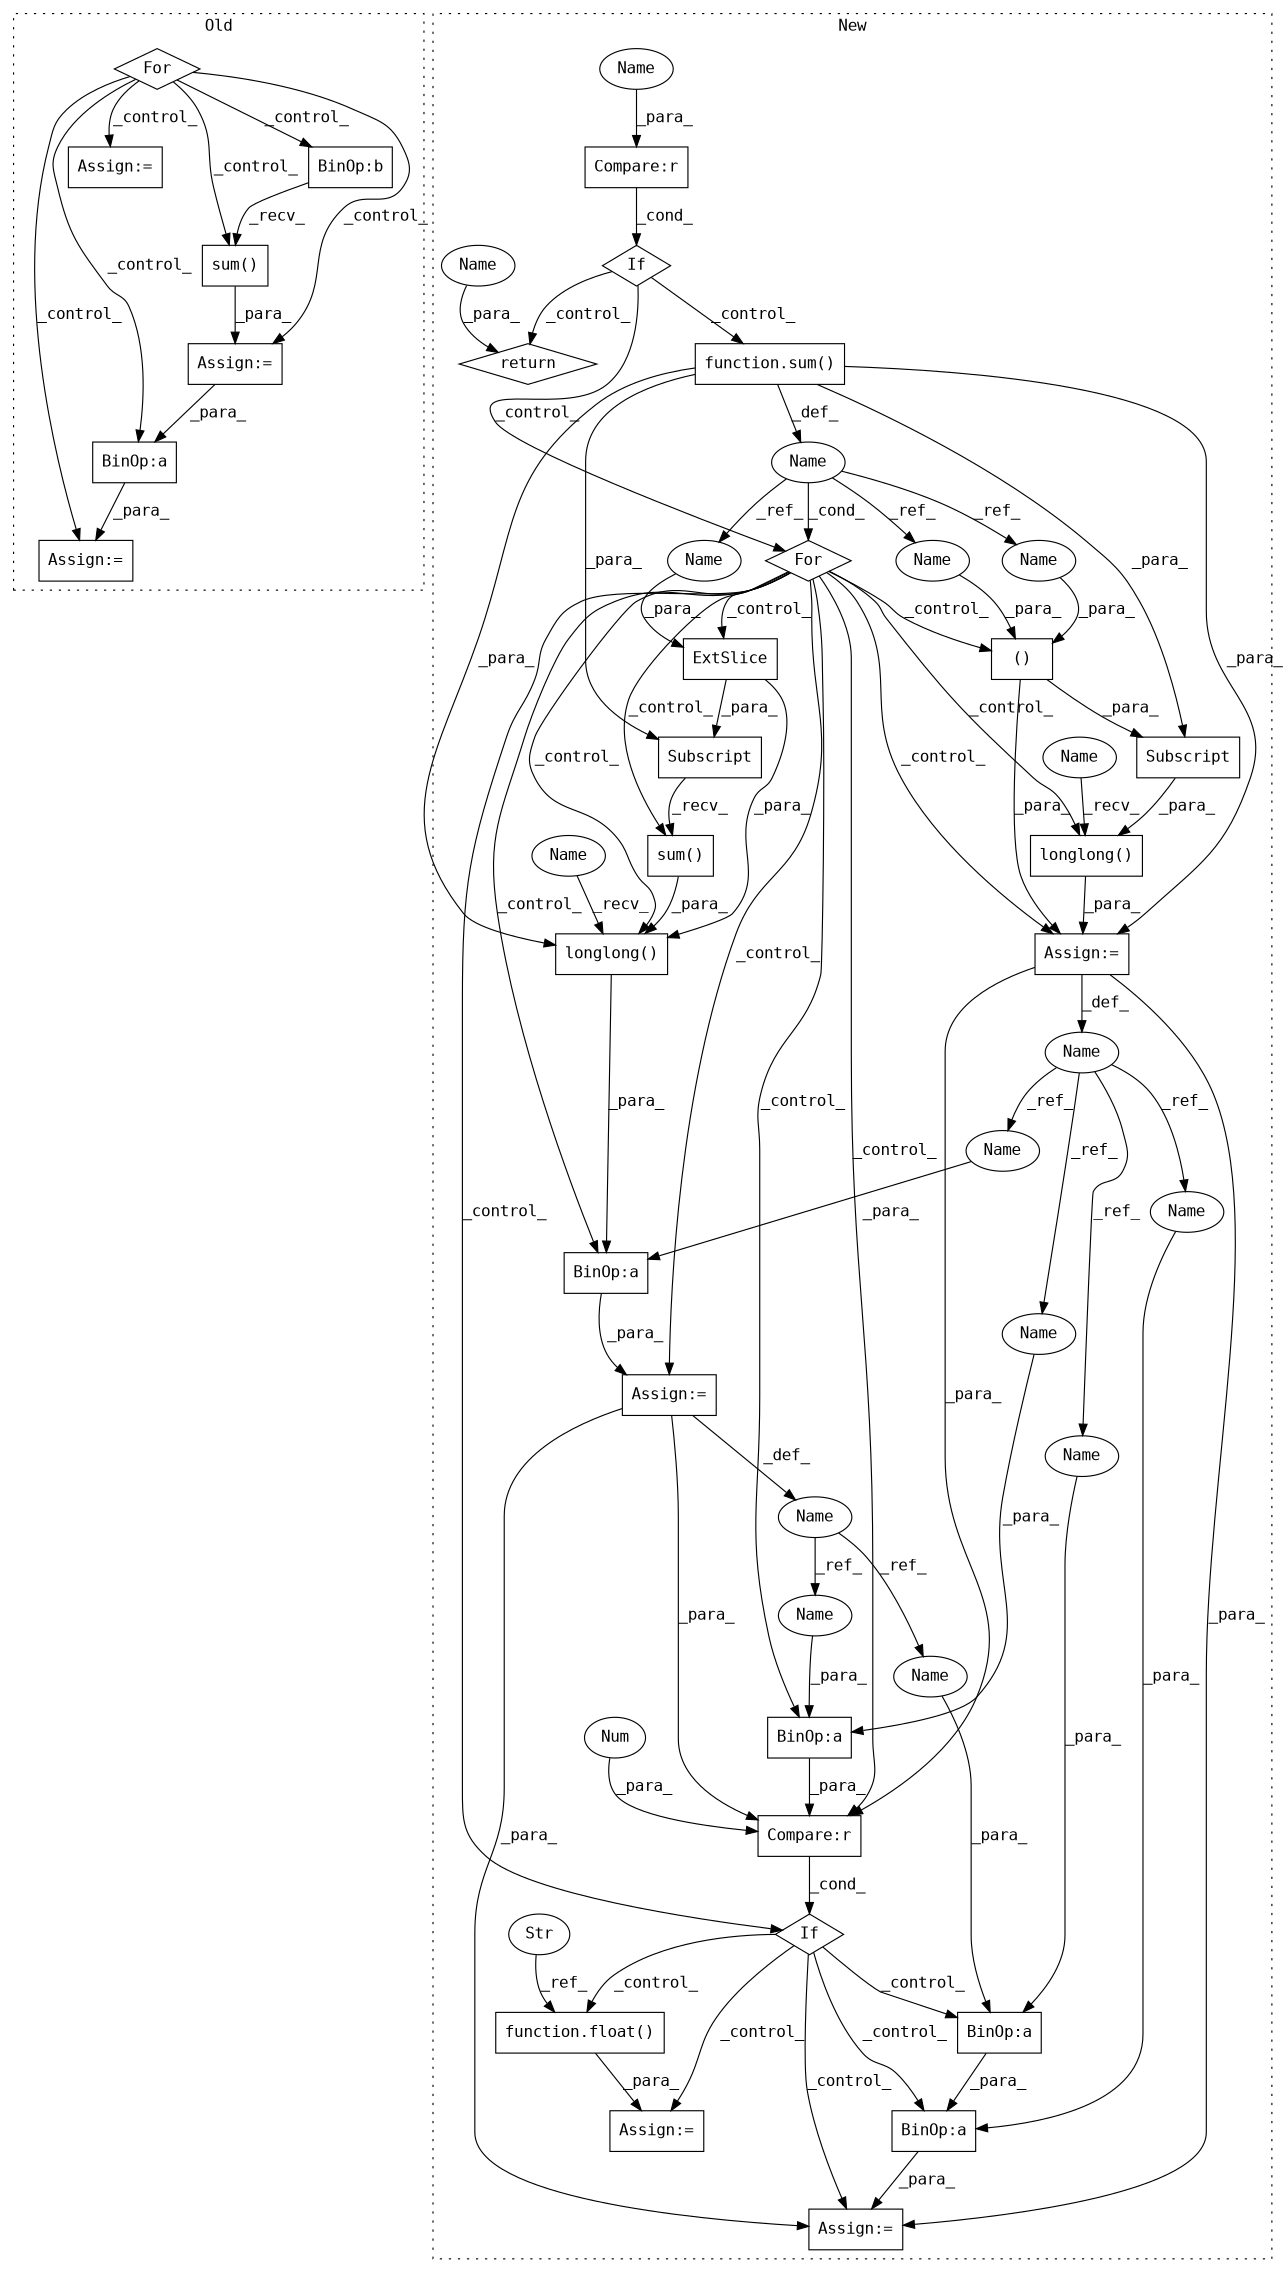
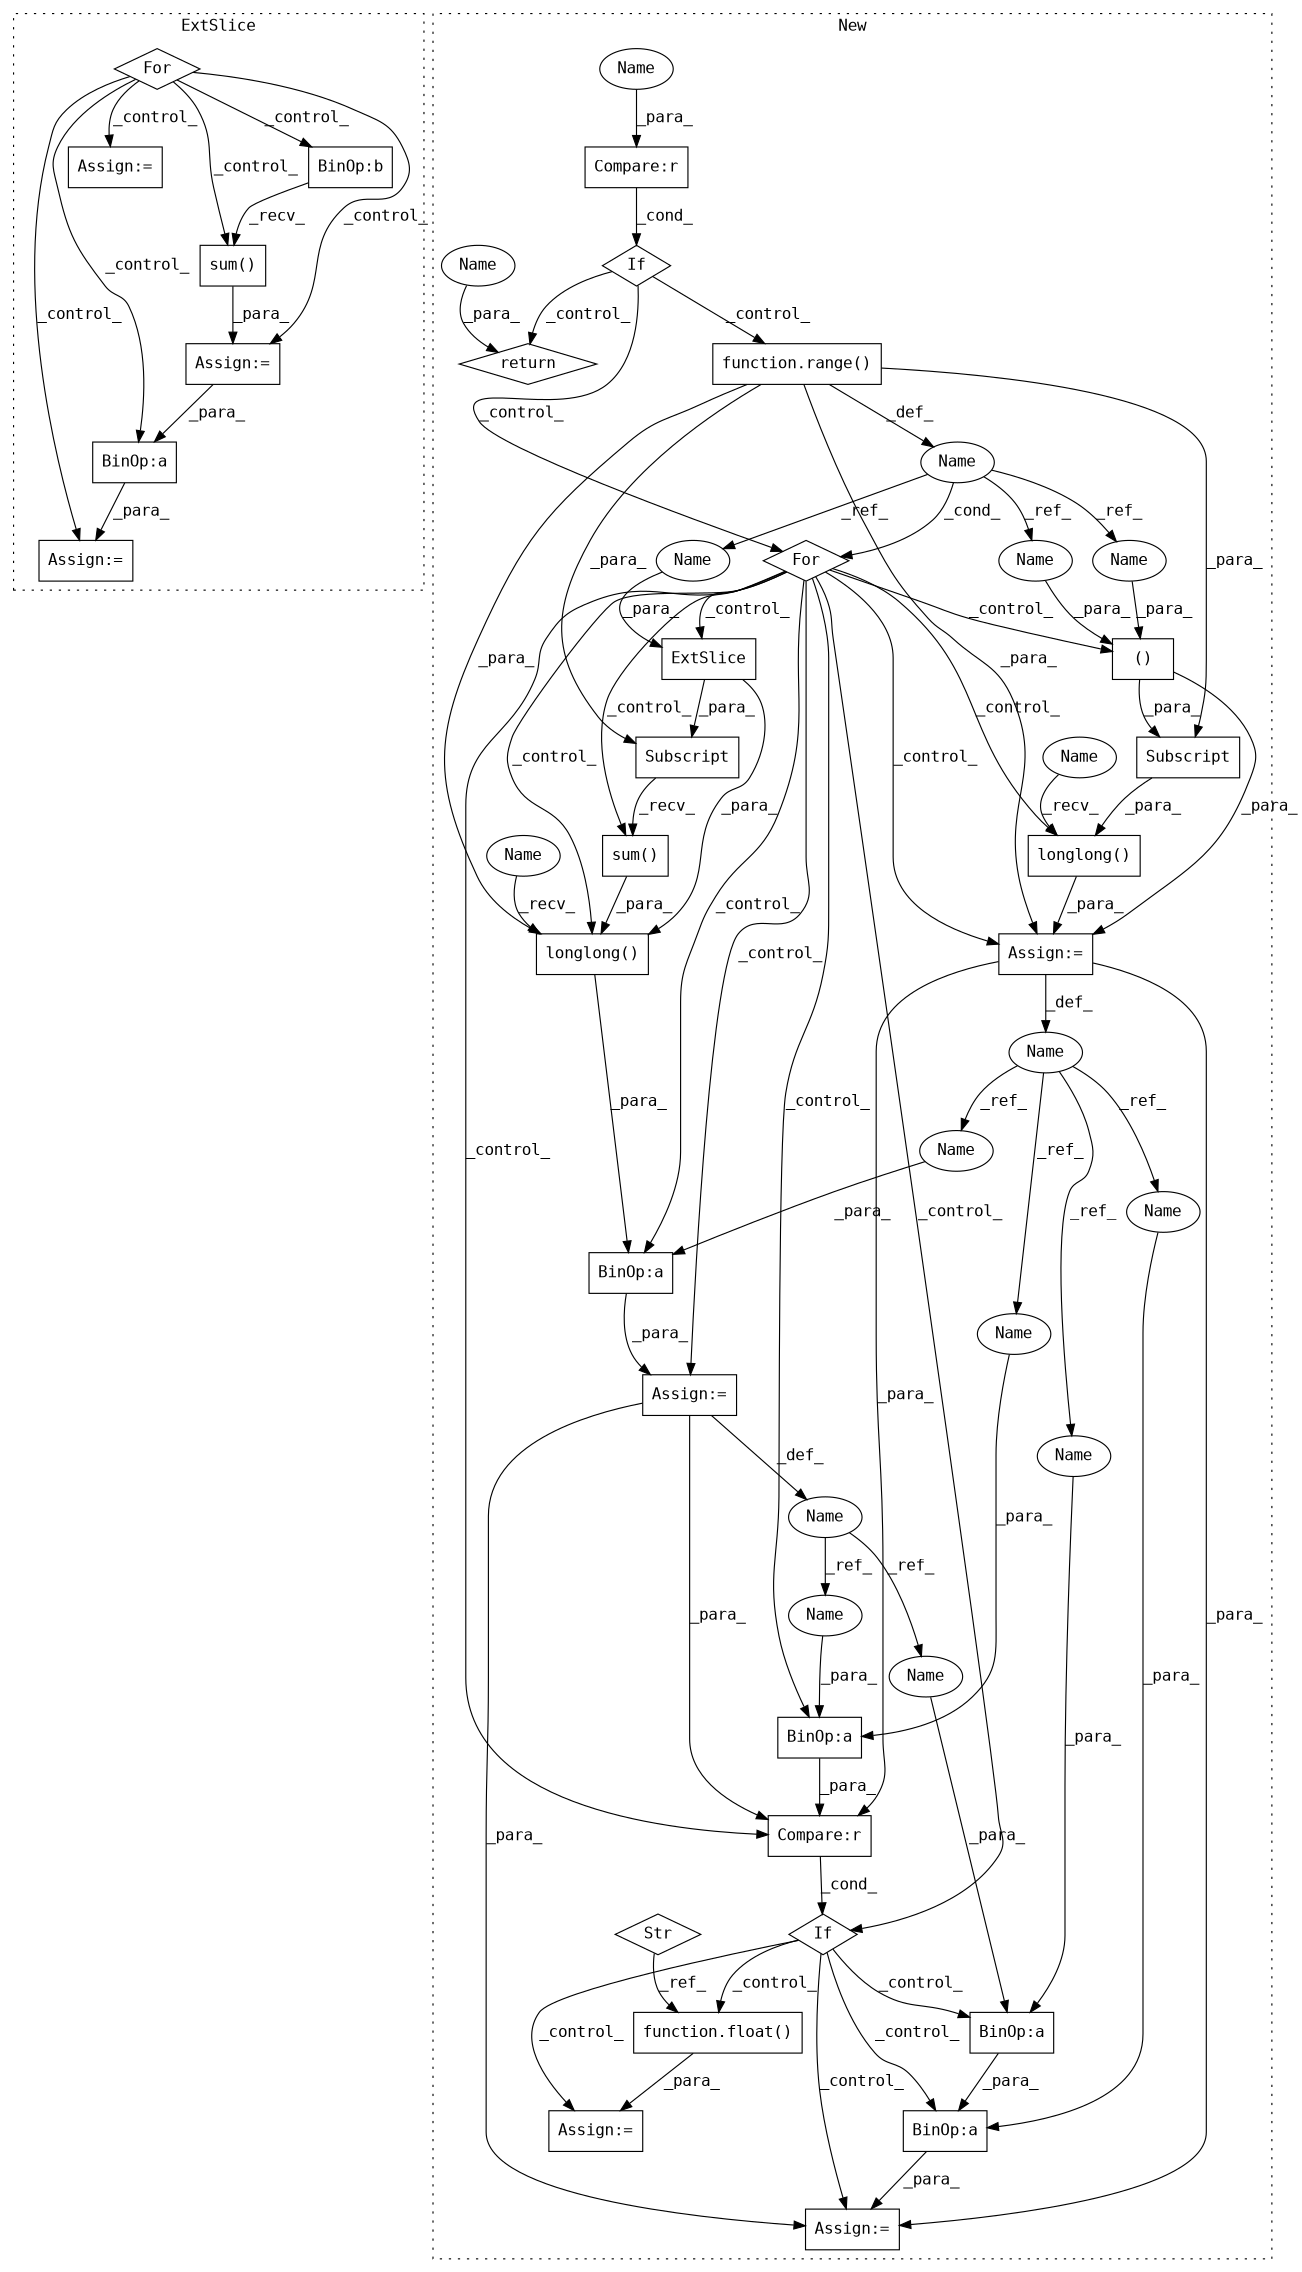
cluster "Old": label "Old" -> "ExtSlice"
node "function.sum()": label "function.sum()" -> "function.range()"
node "Num": removed
node "Str": shape ellipse -> diamond
